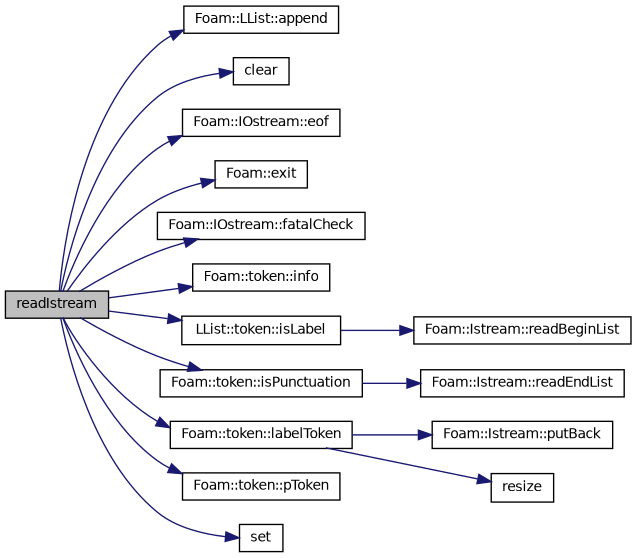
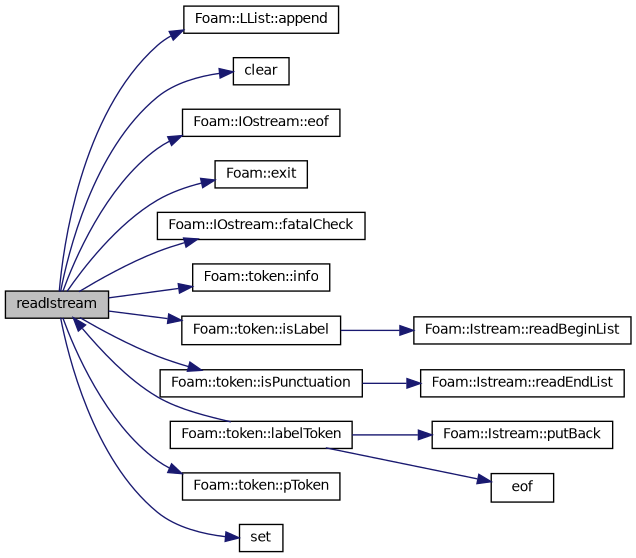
node "LList::token::isLabel": label "LList::token::isLabel" -> "Foam::token::isLabel"
edge "readIstream" -> "Foam::token::labelToken": reversed
node "resize": label "resize" -> "eof"
